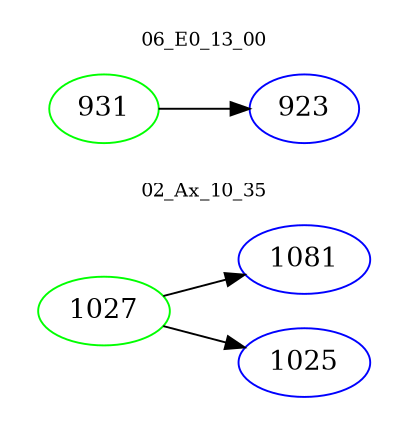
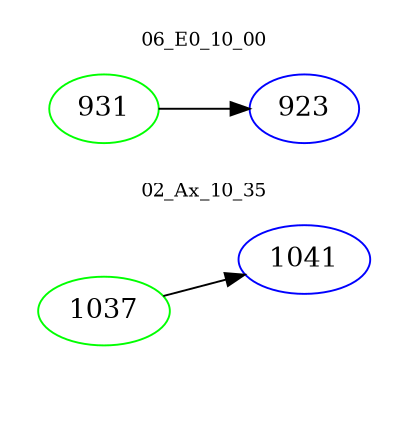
cluster "06_E0_13_00": label "06_E0_13_00" -> "06_E0_10_00"
node "1081": label "1081" -> "1041"
node "1027": label "1027" -> "1037"
node "1025": removed
